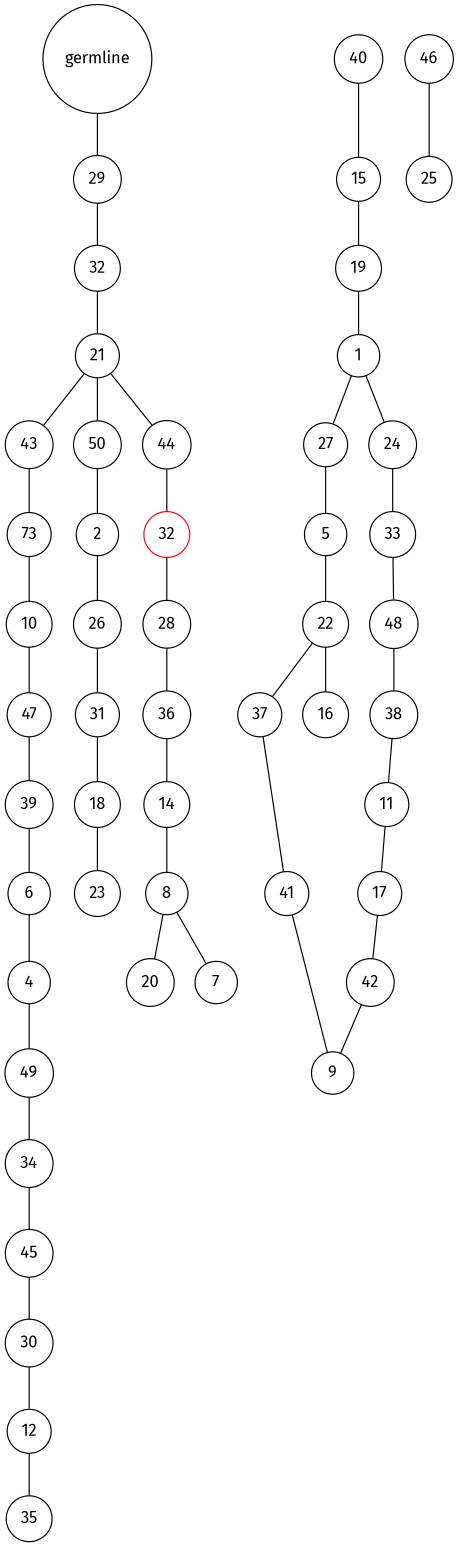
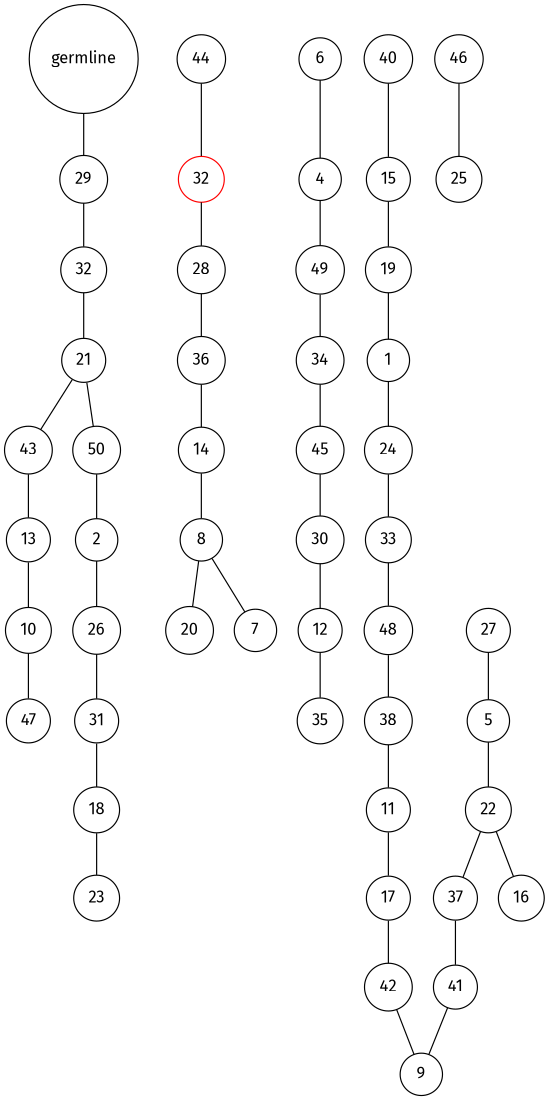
edge "21" -- "44": removed
edge "1" -- "27": removed
node "73": label "73" -> "13"
node "39": removed
